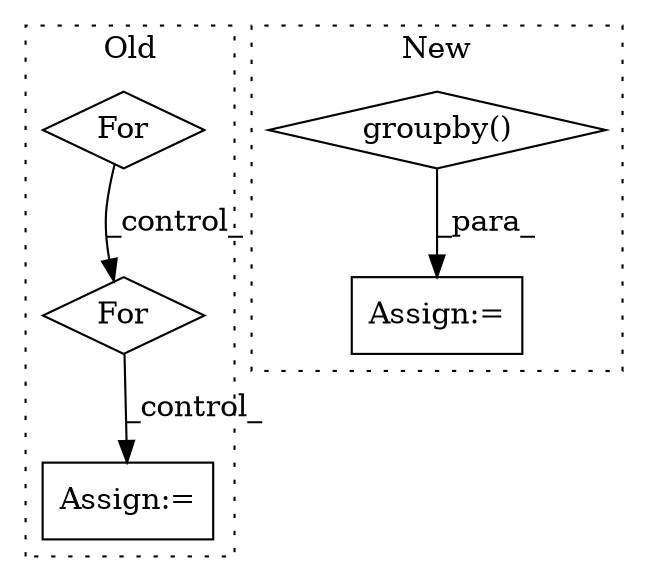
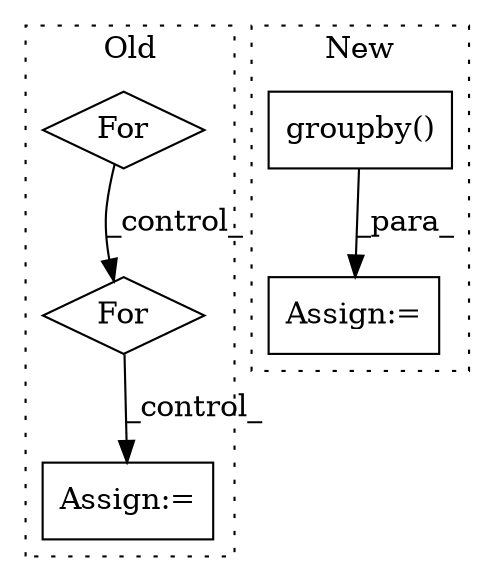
node "groupby()": shape diamond -> box
